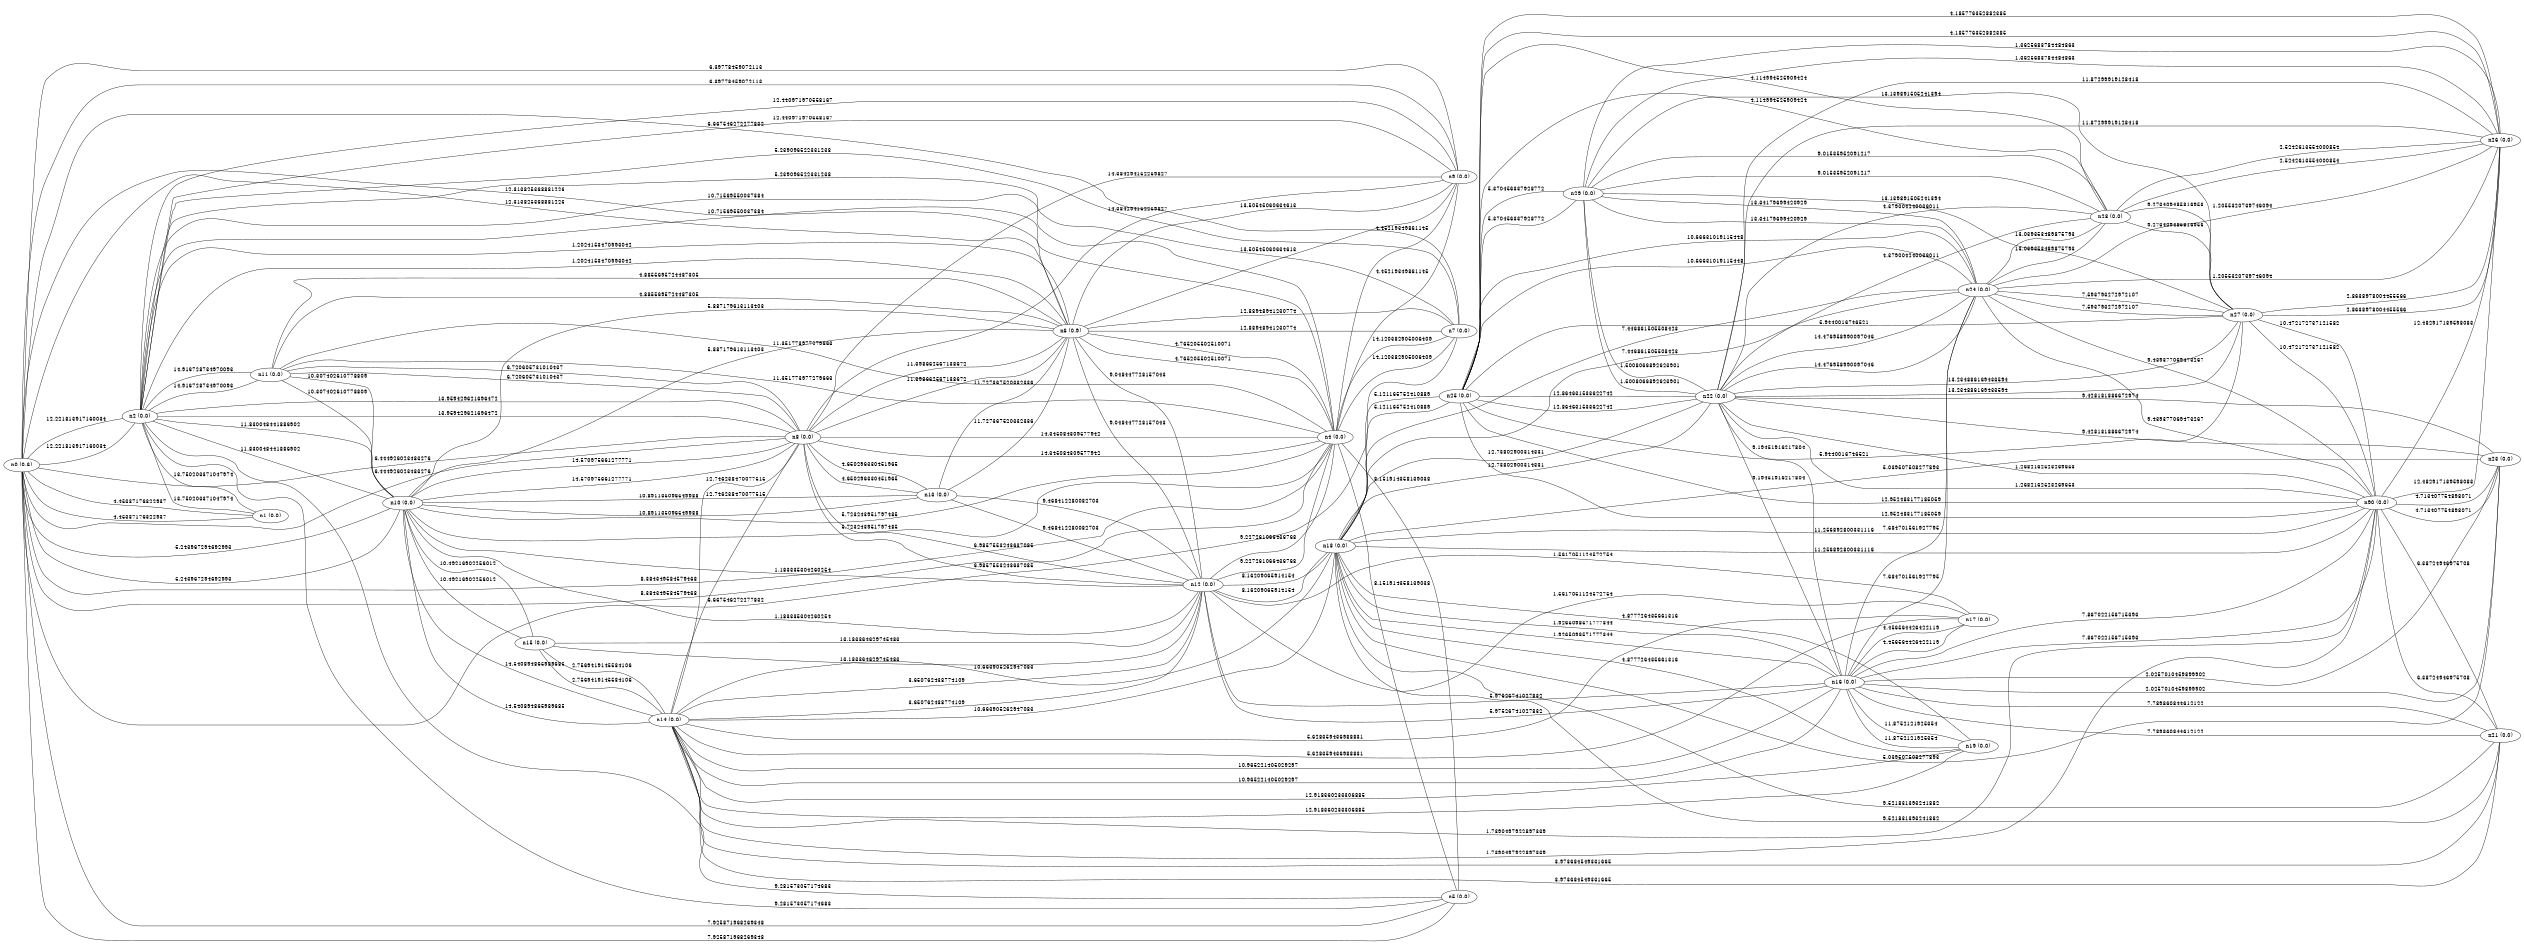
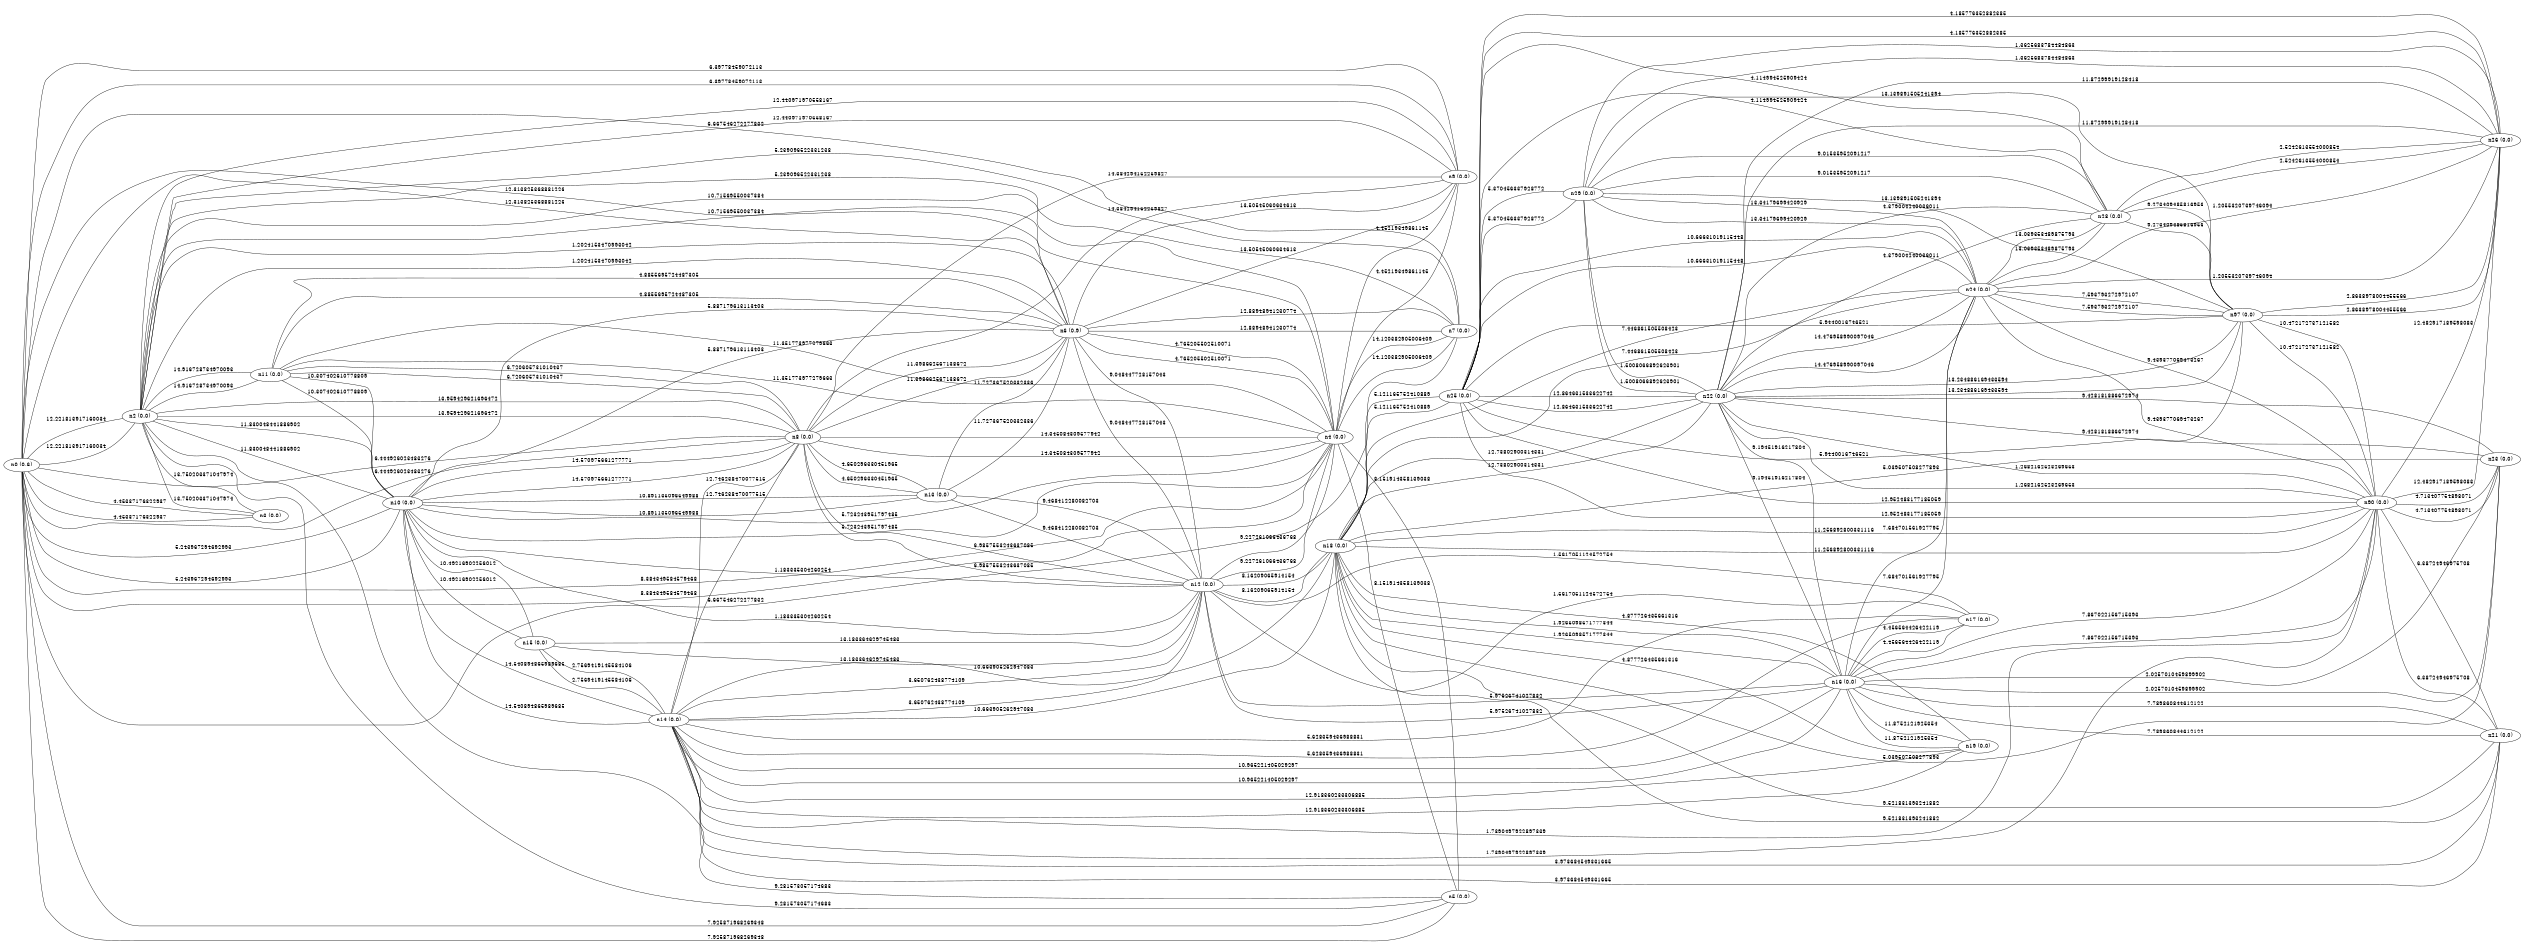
node "n27 (0.0)": label "n27 (0.0)" -> "n97 (0.0)"
node "n1 (0.0)": label "n1 (0.0)" -> "n3 (0.0)"
